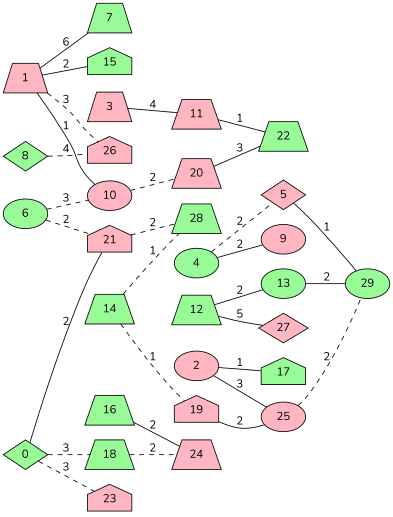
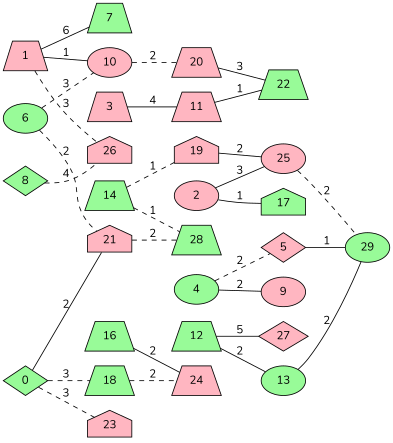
node "15": removed
